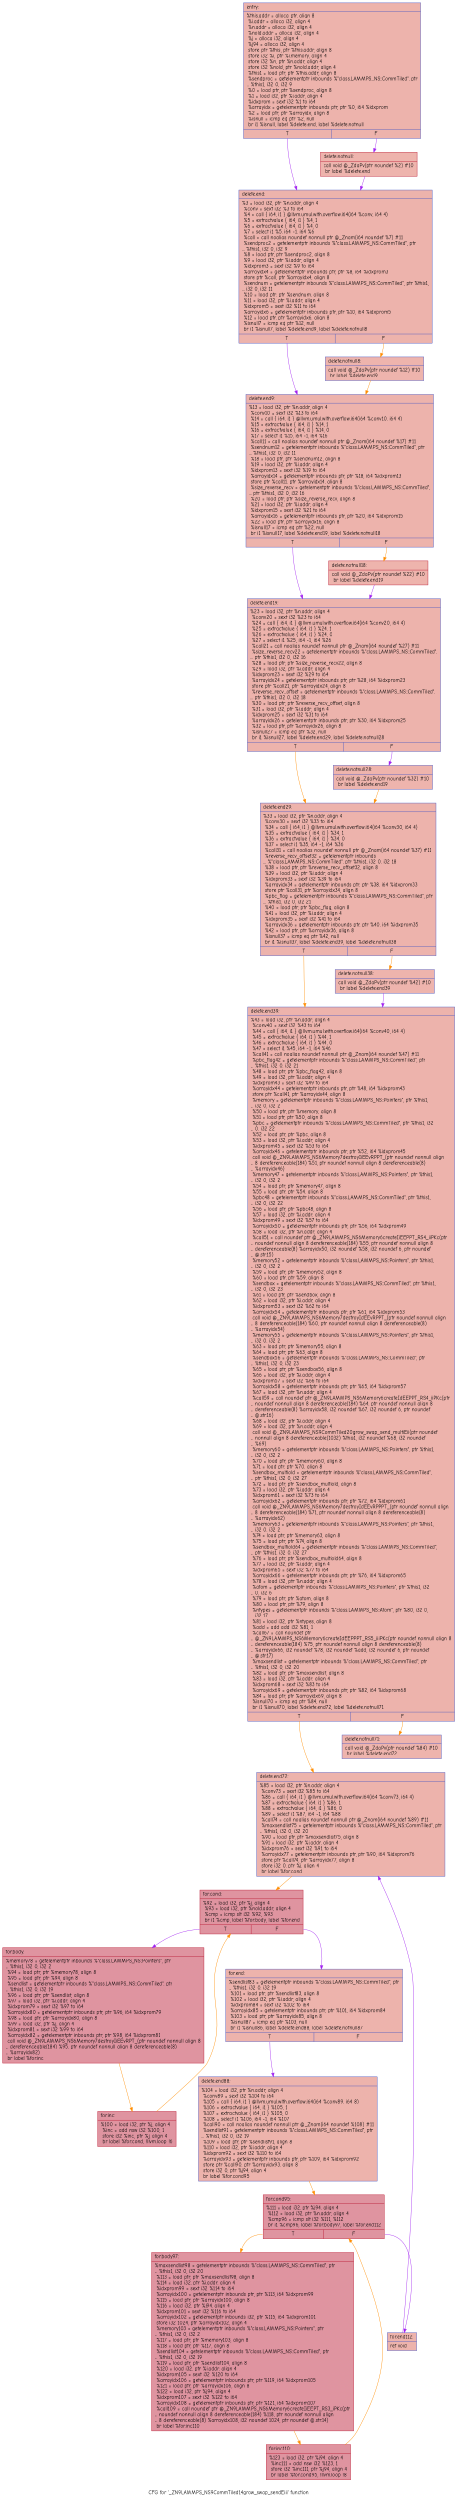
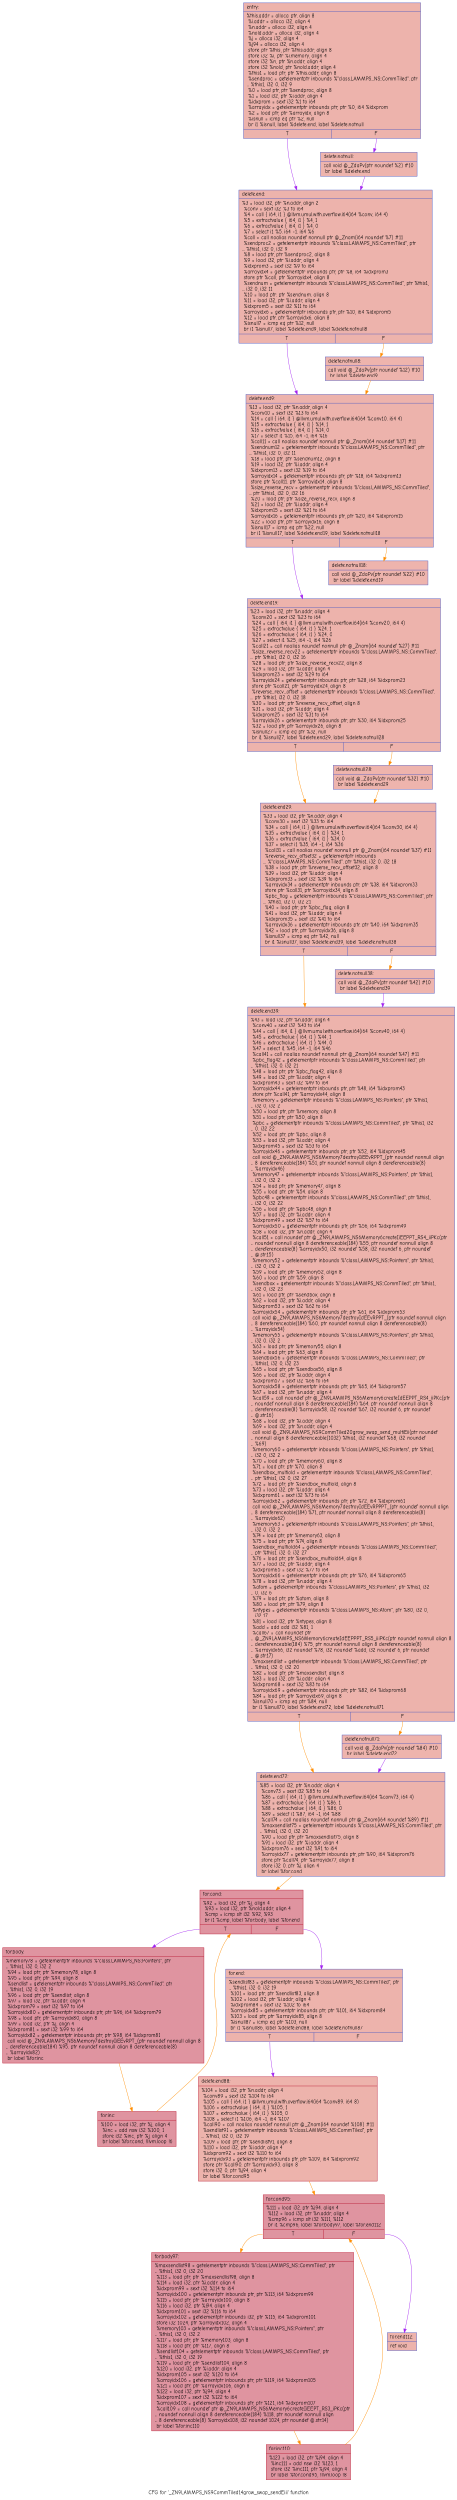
node "delete.notnull:": color #b70d28ff -> #3d50c3ff
node "delete.end:": text "%3 = load i32, ptr %n.addr, align 4" -> "%3 = load i32, ptr %n.addr, align 2"
node "delete.notnull18:": color #b70d28ff -> #3d50c3ff
edge "delete.notnull18:" -> "delete.end19:": removed
edge "delete.end19:" -> "delete.notnull28:": color purple -> darkorange
node "delete.notnull28:": text "br label %delete.end19" -> "br label %delete.end29"
edge "for.end112:" -> "delete.end72:": now "delete.notnull71:" -> "delete.end72:"
node "delete.end88:": color #3d50c3ff -> #b70d28ff
